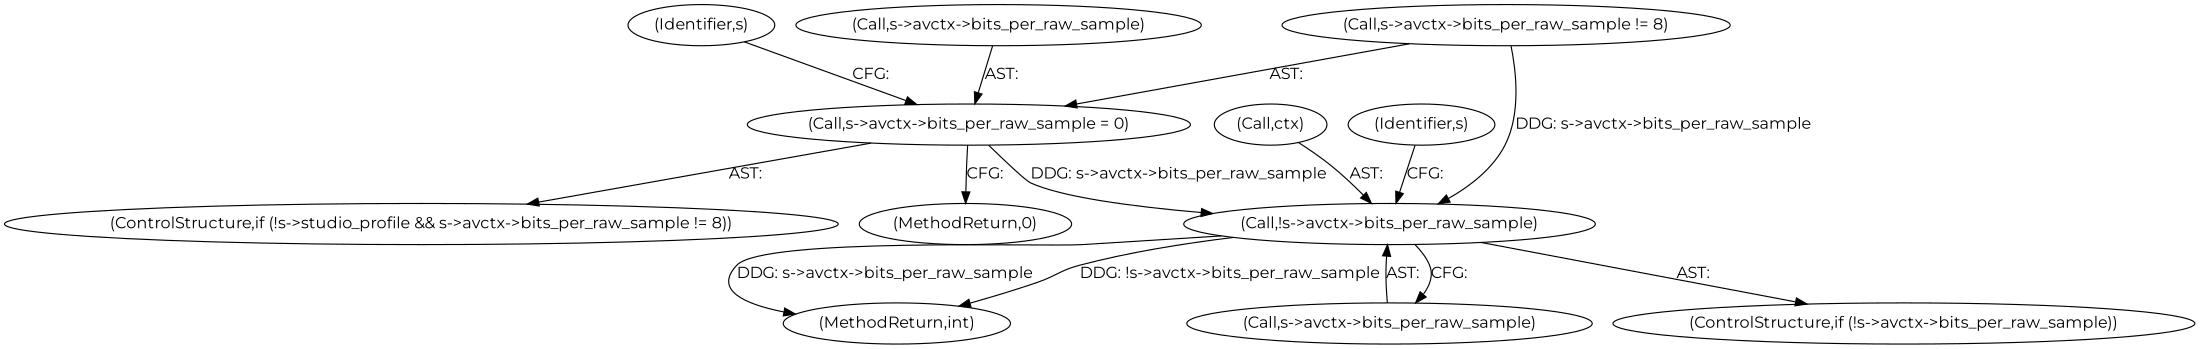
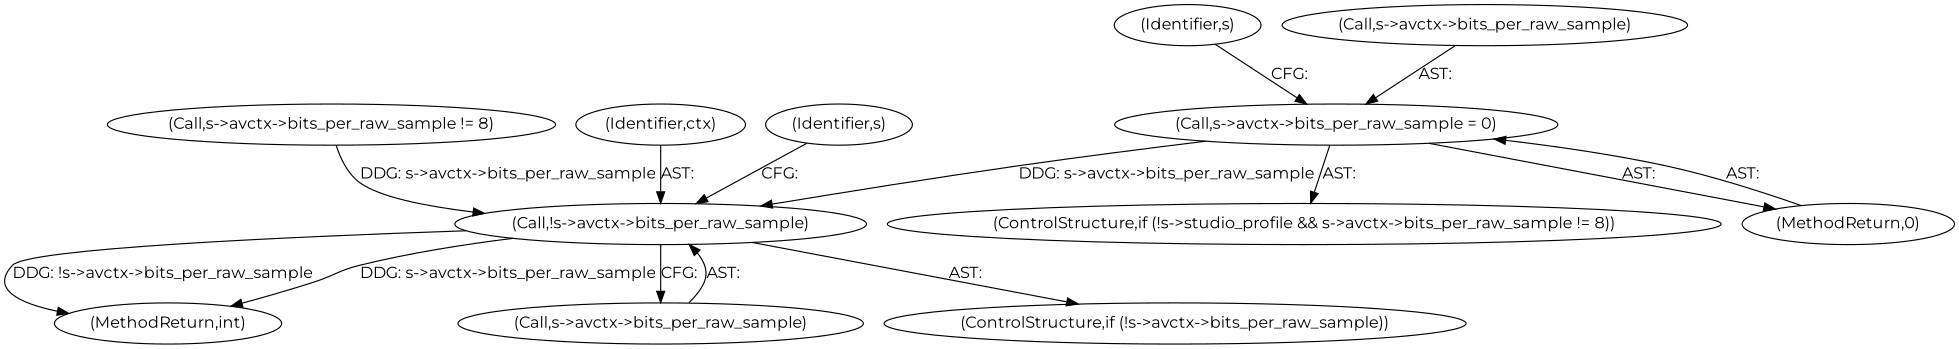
edge "(Call,s->avctx->bits_per_raw_sample != 8)" -> "(Call,s->avctx->bits_per_raw_sample = 0)": now "(MethodReturn,0)" -> "(Call,s->avctx->bits_per_raw_sample = 0)"
node "(Call,ctx)": label "(Call,ctx)" -> "(Identifier,ctx)"
edge "(Call,s->avctx->bits_per_raw_sample = 0)" -> "(MethodReturn,0)": label "CFG: " -> "AST: "
